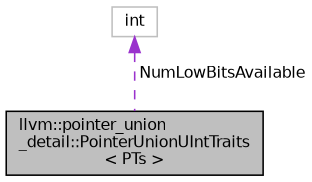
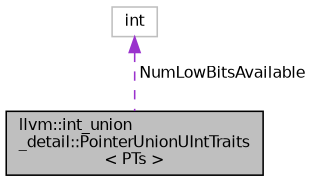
node "llvm::pointer_union _detail::PointerUnionUIntTraits < PTs >": label "llvm::pointer_union _detail::PointerUnionUIntTraits < PTs >" -> "llvm::int_union _detail::PointerUnionUIntTraits < PTs >"
